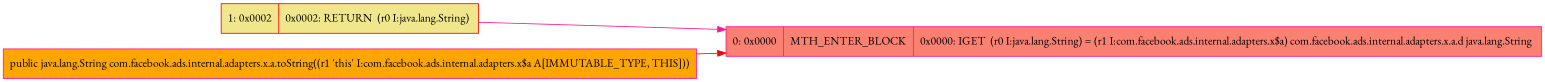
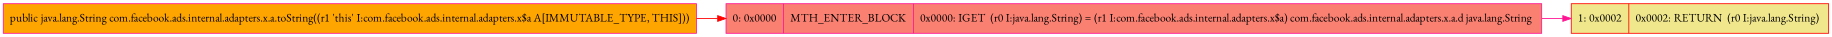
edge "1: 0x0002" -> "0: 0x0000": reversed
